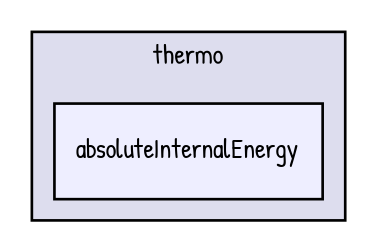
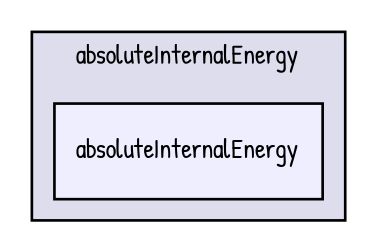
cluster "thermo": label "thermo" -> "absoluteInternalEnergy"
